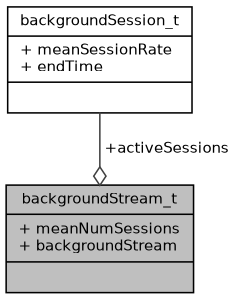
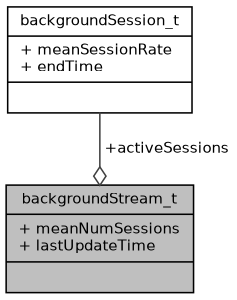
node "backgroundStream_t": text "+ backgroundStream" -> "+ lastUpdateTime"
